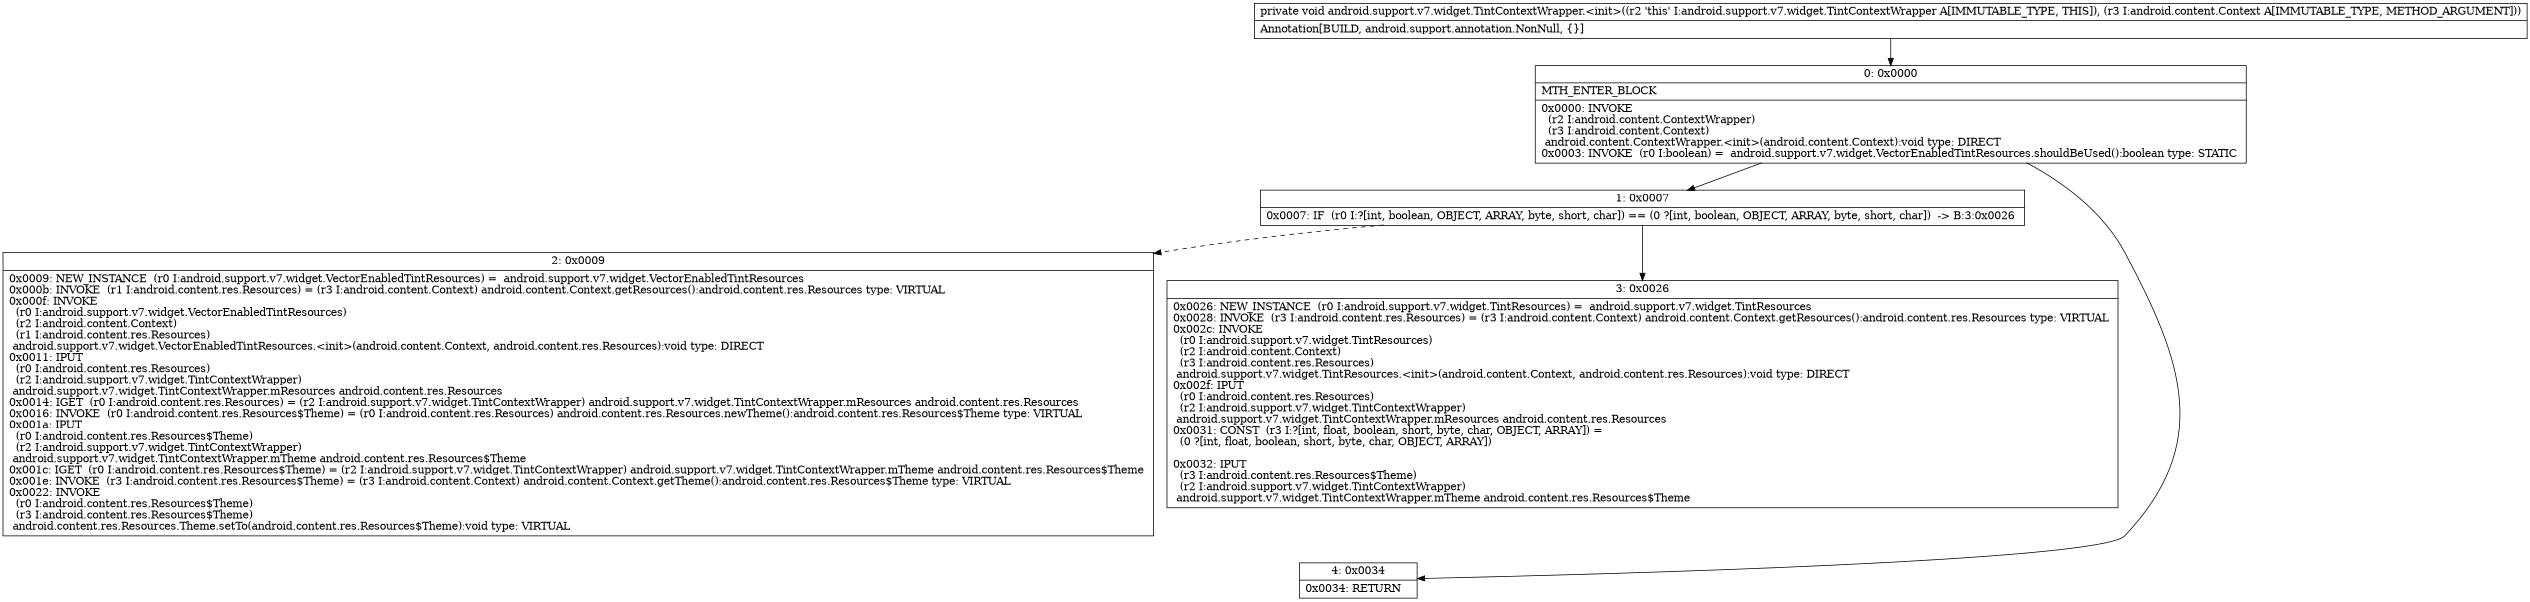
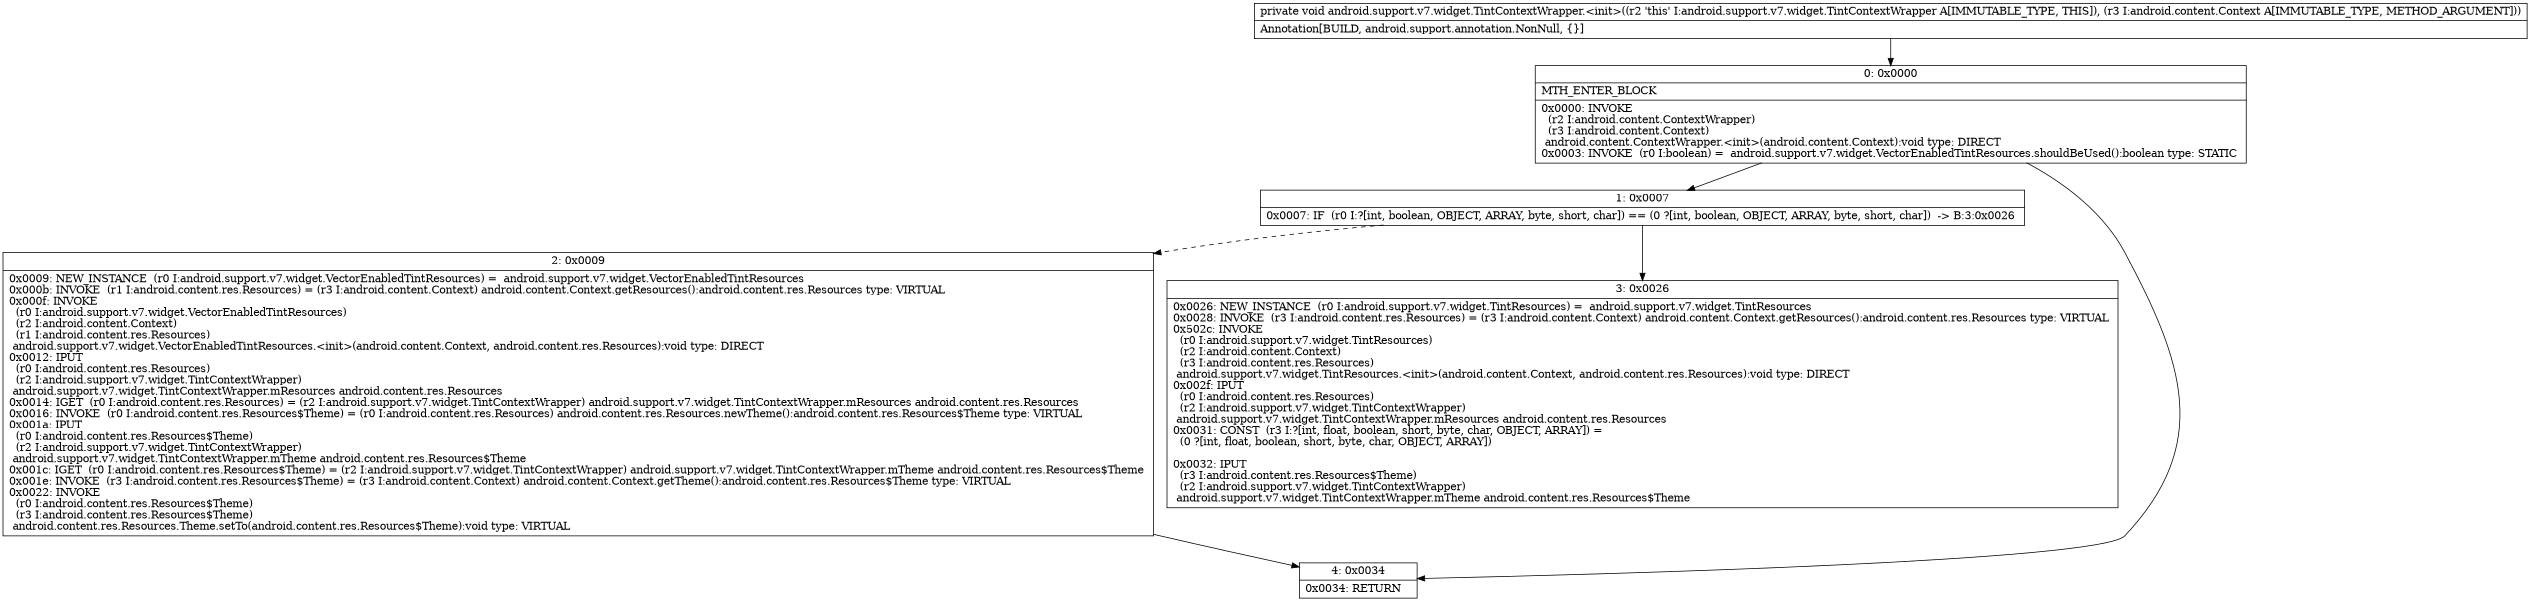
node "3: 0x0026": text "0x002c: INVOKE" -> "0x502c: INVOKE"
node "2: 0x0009": text "0x0011: IPUT" -> "0x0012: IPUT"
edge "2: 0x0009" -> "4: 0x0034": added
